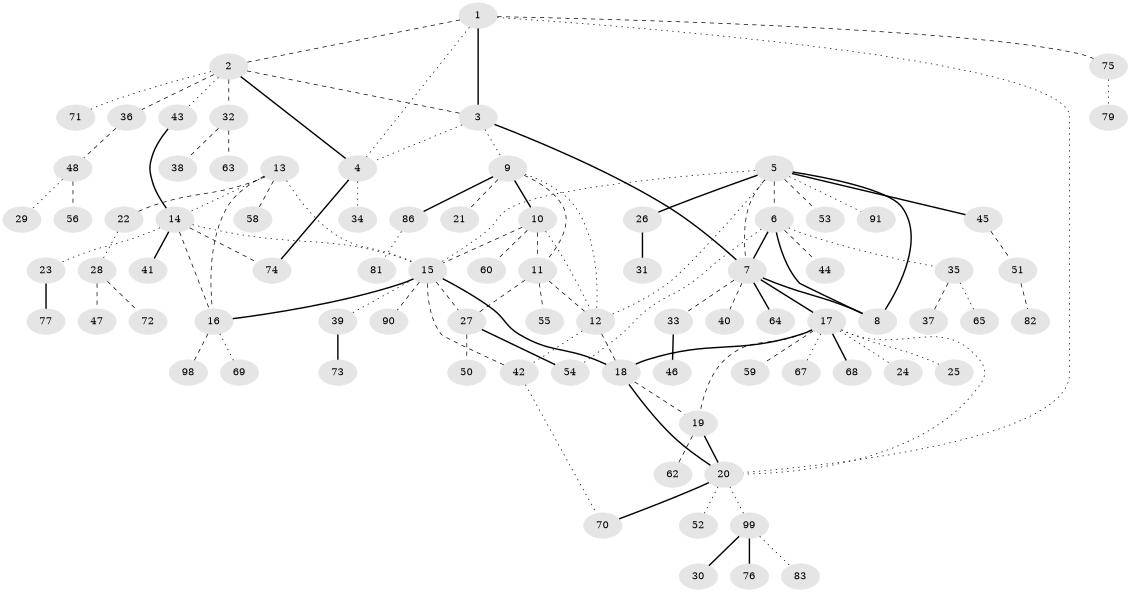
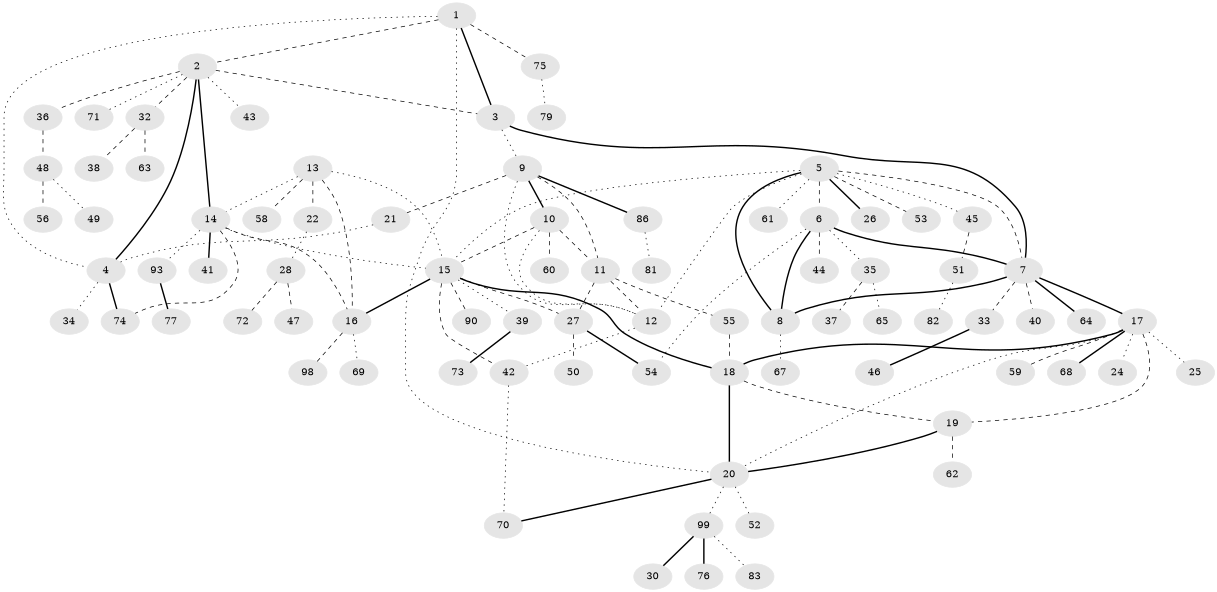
edge "3" -- "4": now "21" -- "4"
edge "43" -- "14": now "2" -- "14"
edge "5" -- "45": style bold -> dotted
node "29": label "29" -> "49"
node "91": label "91" -> "61"
node "23": label "23" -> "93"
node "31": removed
edge "51" -- "82": style dashed -> dotted
edge "17" -- "67": now "8" -- "67"
edge "12" -- "18": now "55" -- "18"
